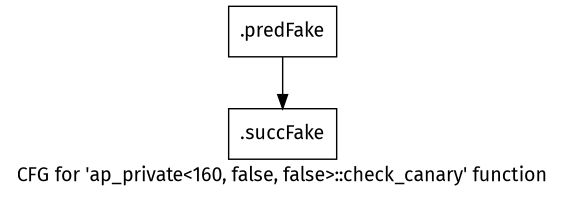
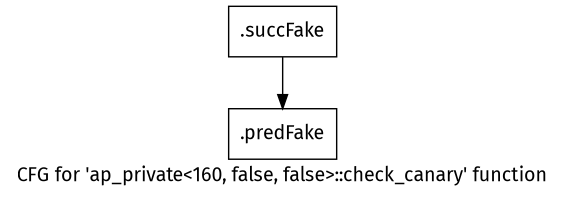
edge ".predFake" -> ".succFake": reversed
